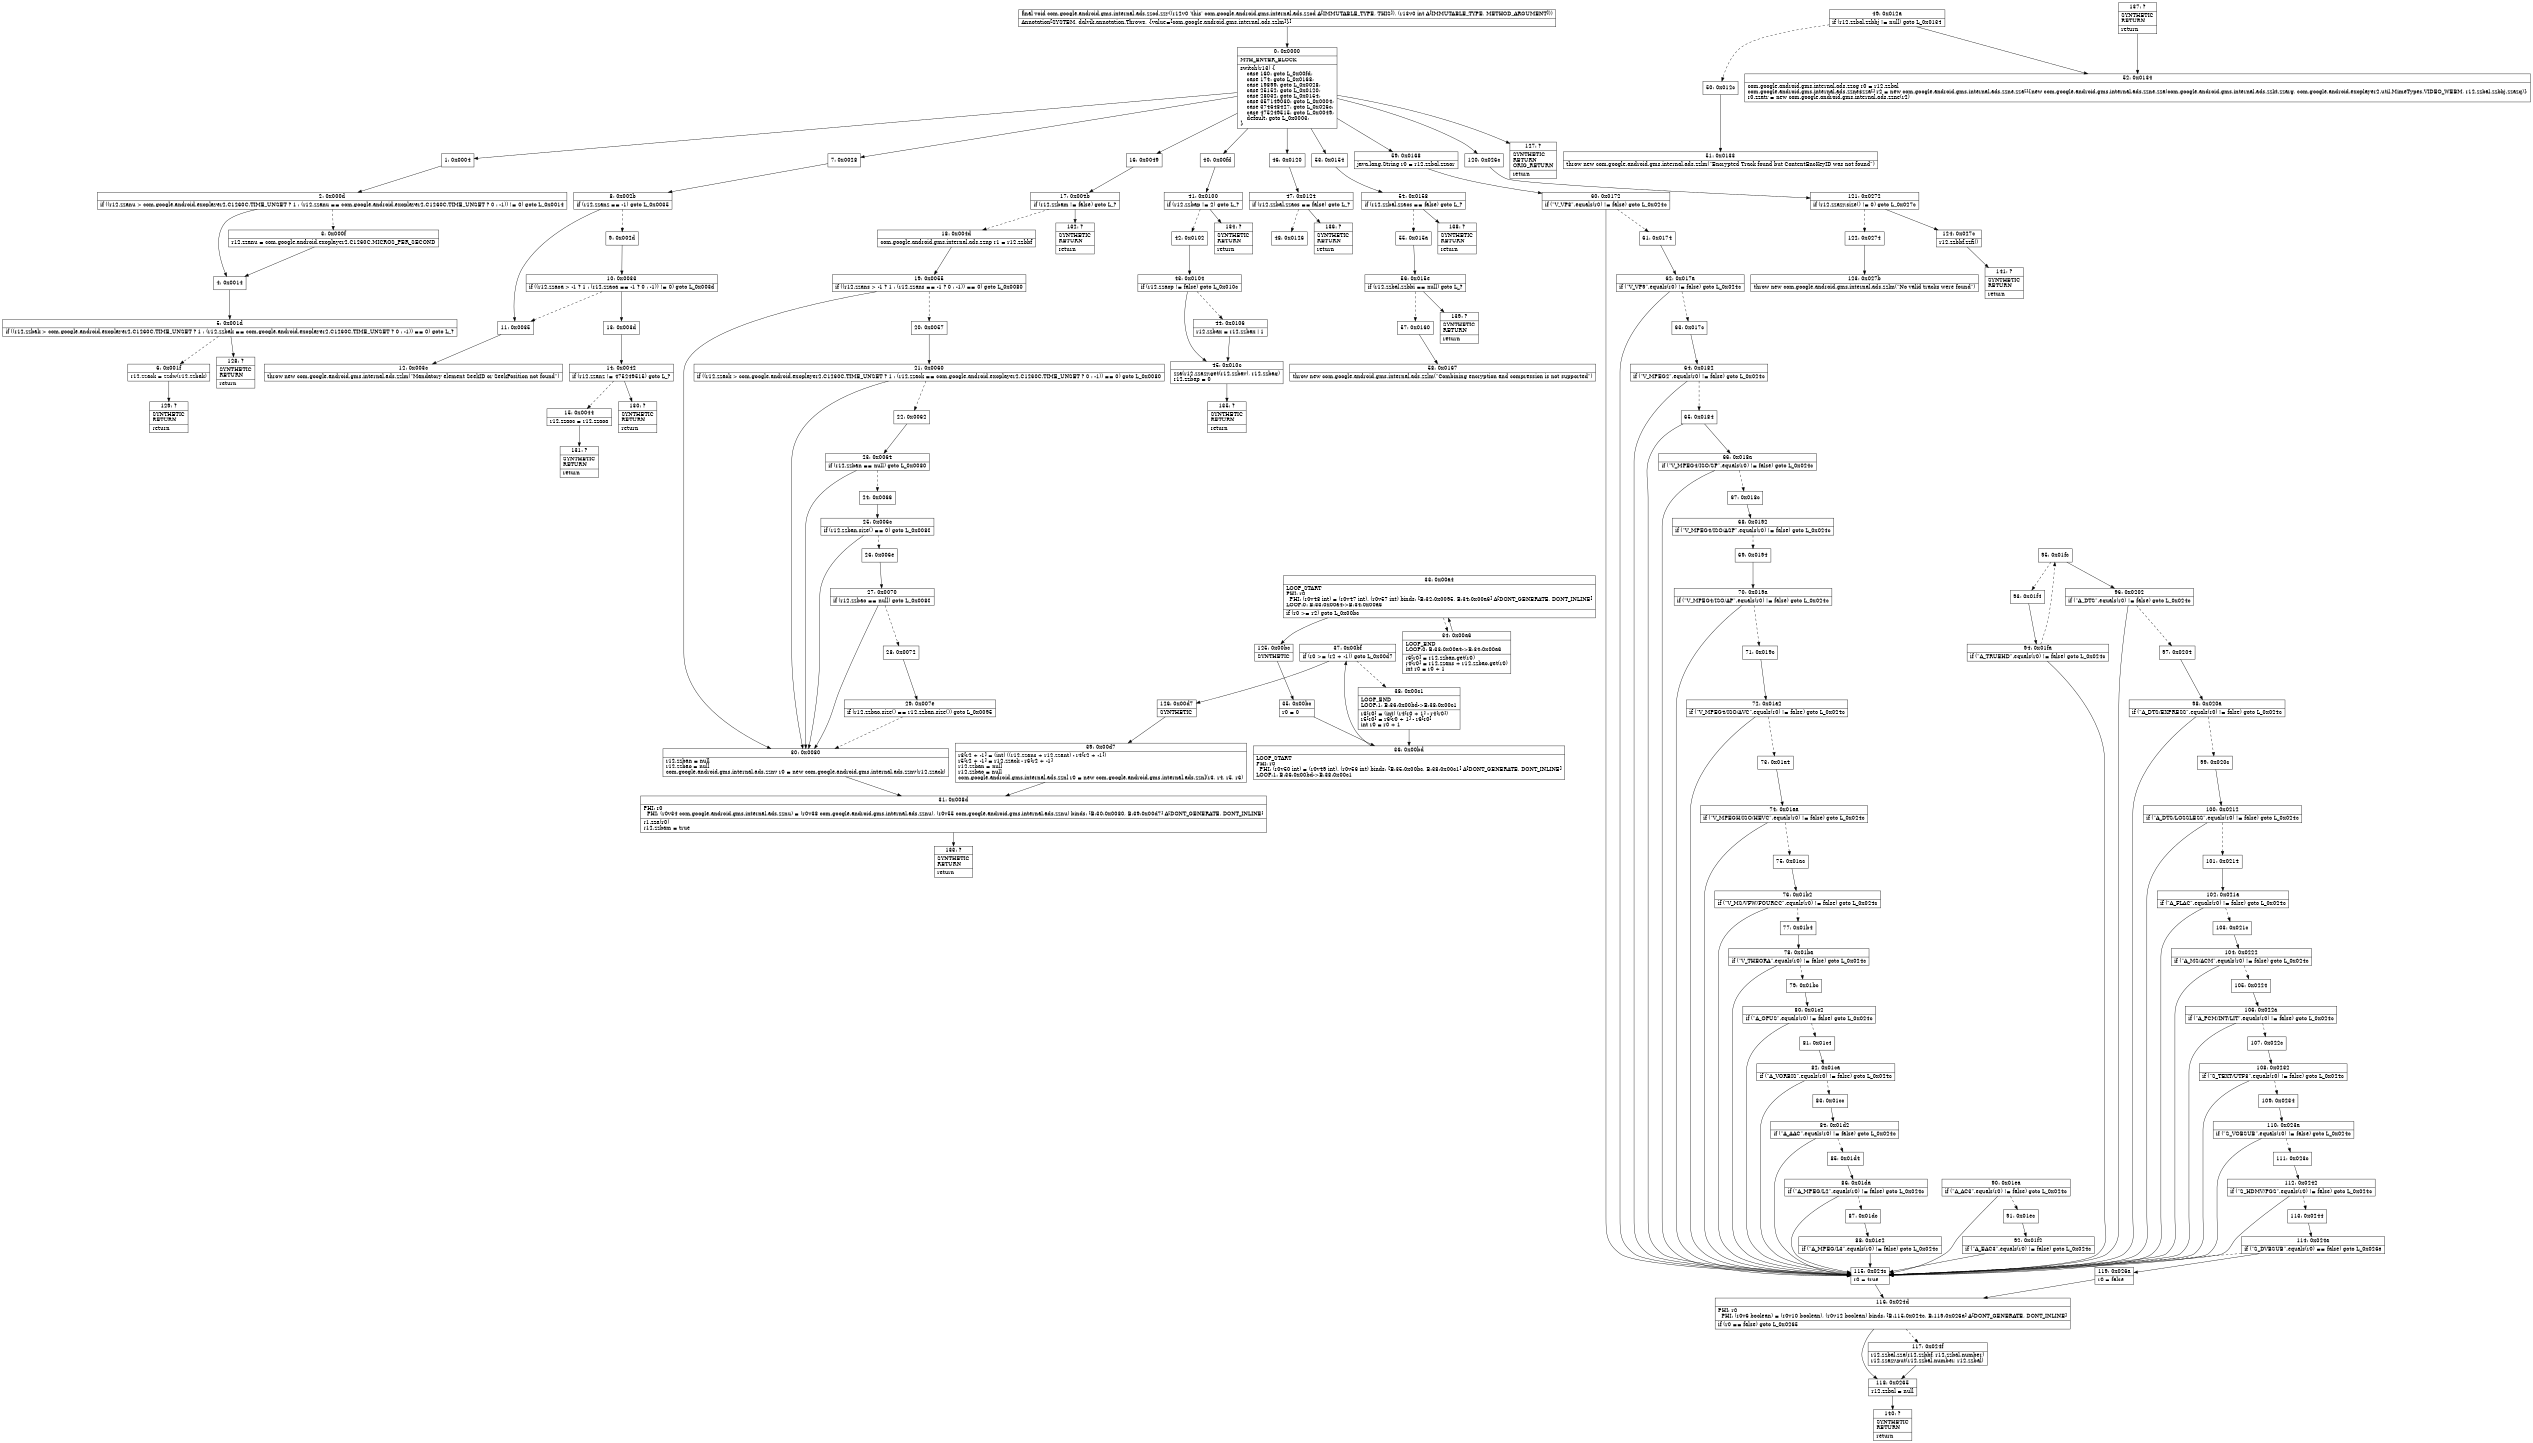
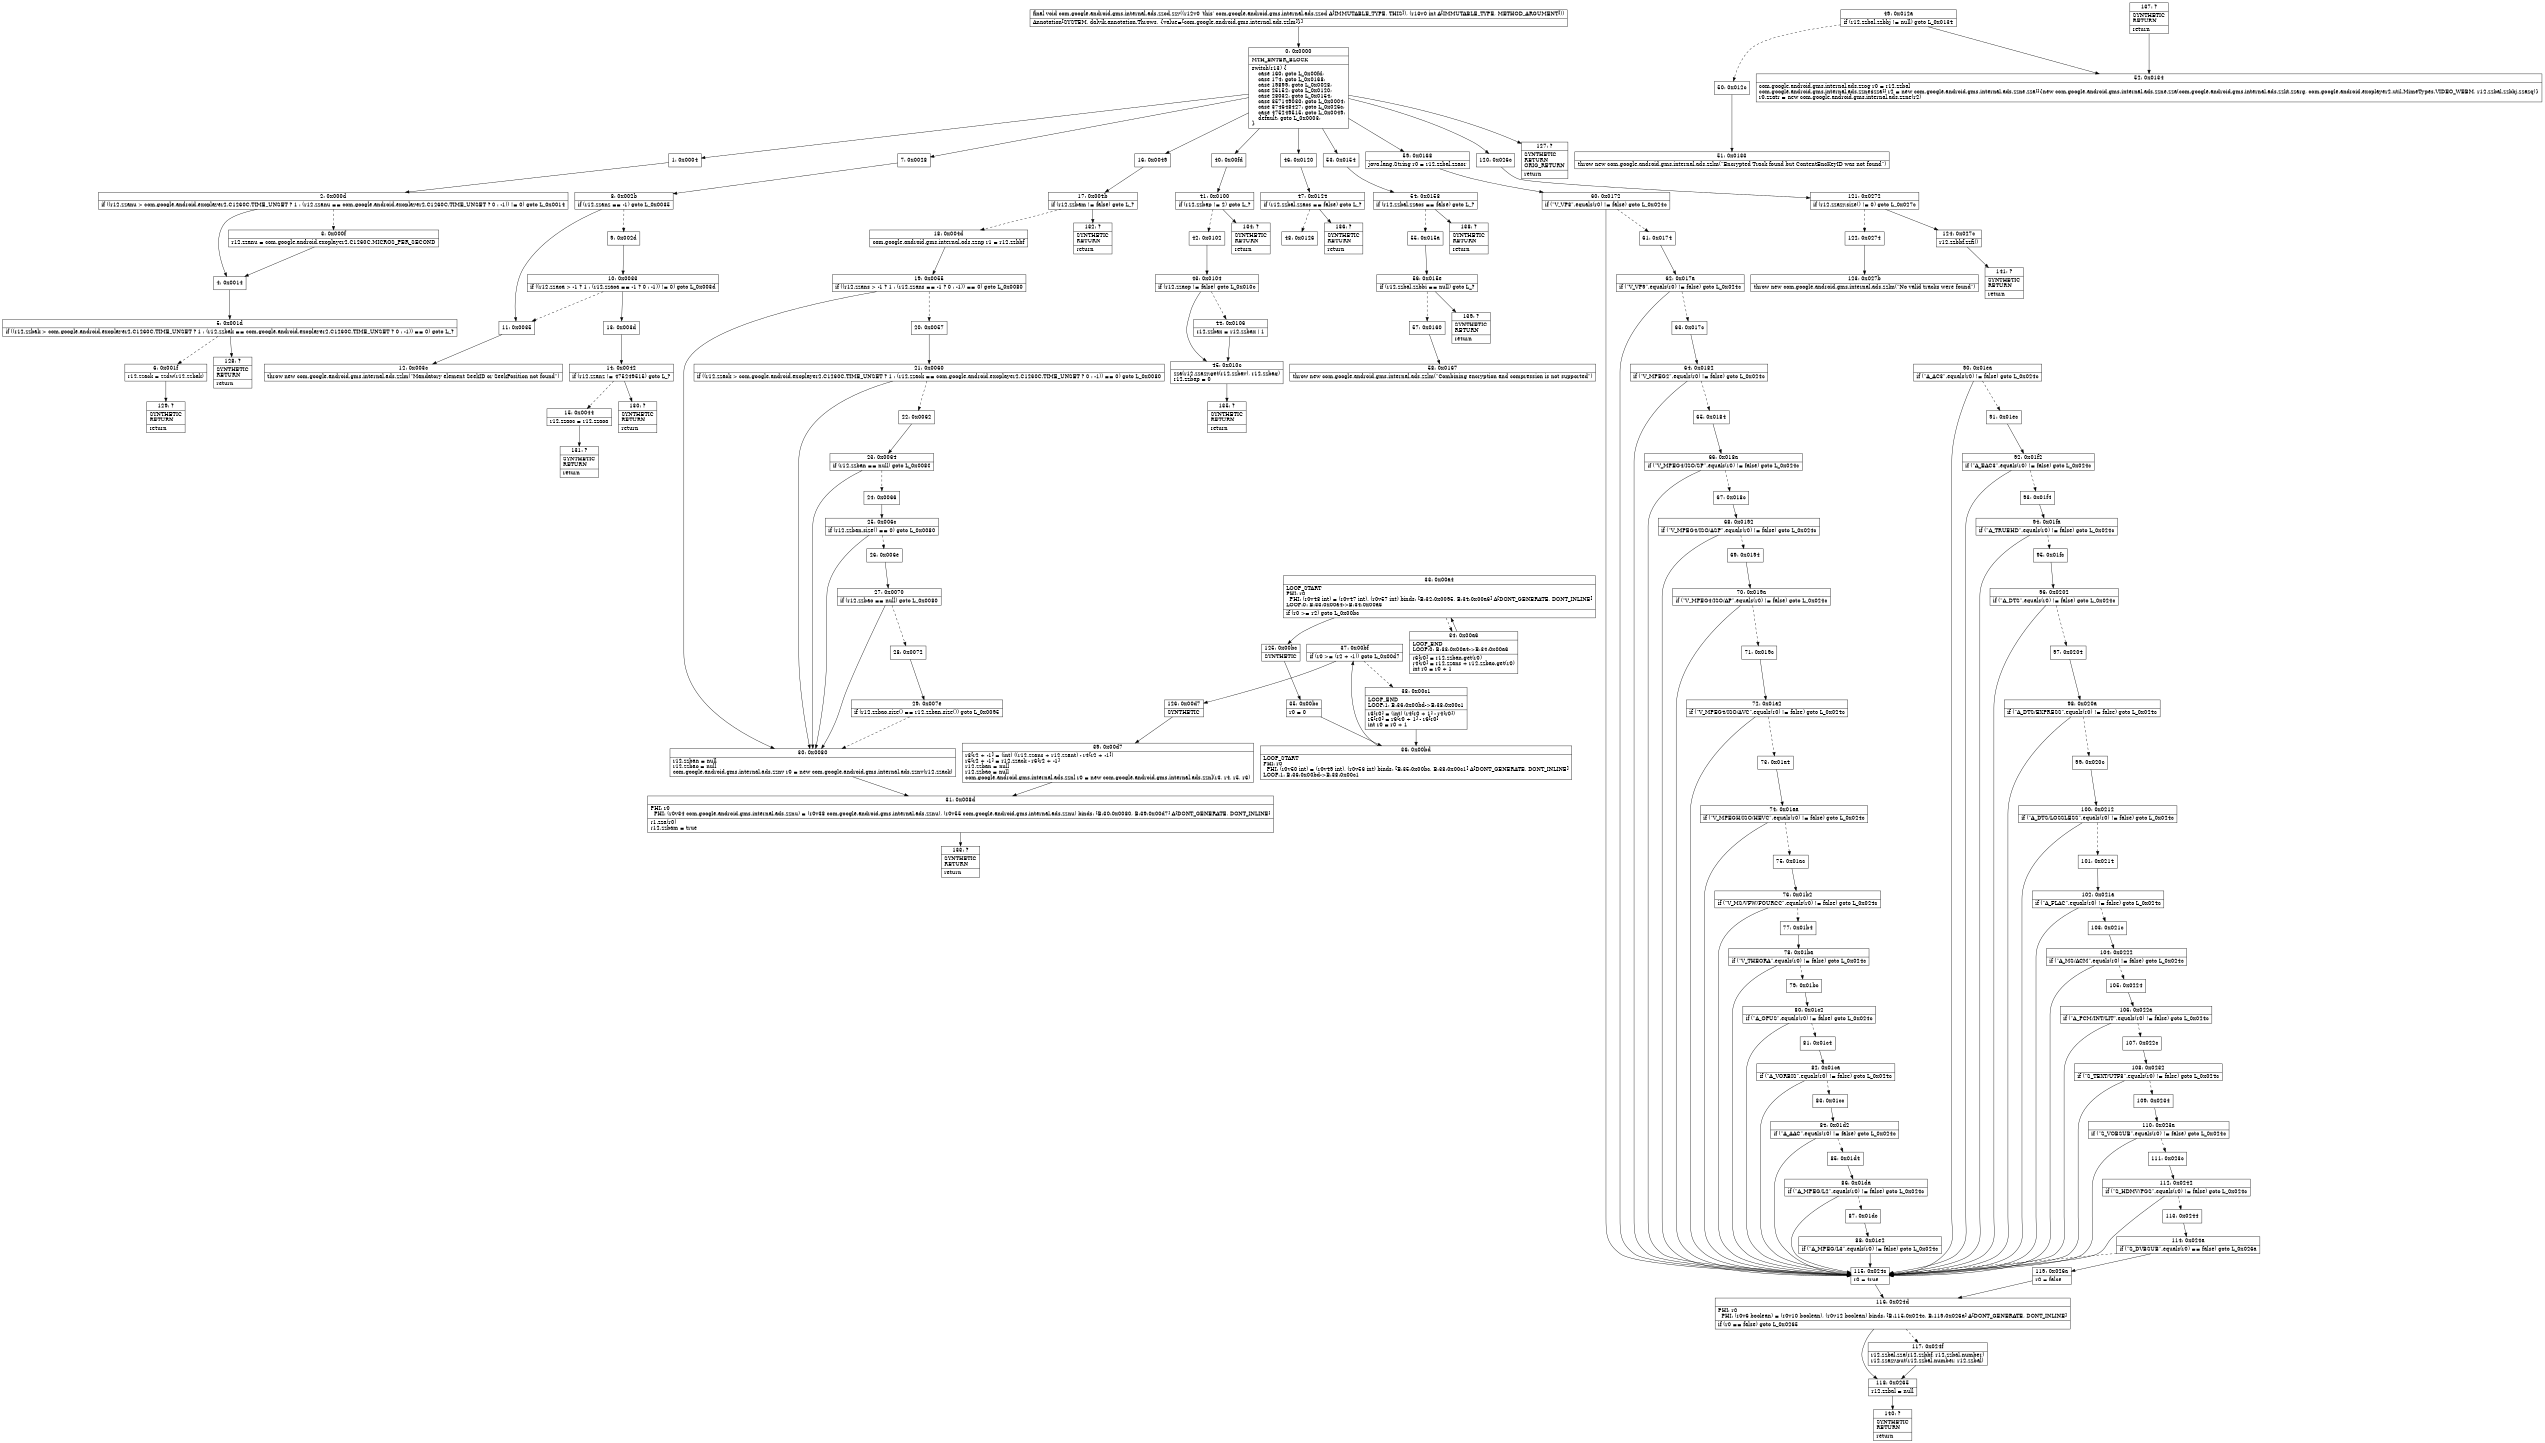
edge "95: 0x01fc" -> "93: 0x01f4": now "92: 0x01f2" -> "93: 0x01f4"
edge "65: 0x0184" -> "115: 0x024c": now "68: 0x0192" -> "115: 0x024c"
